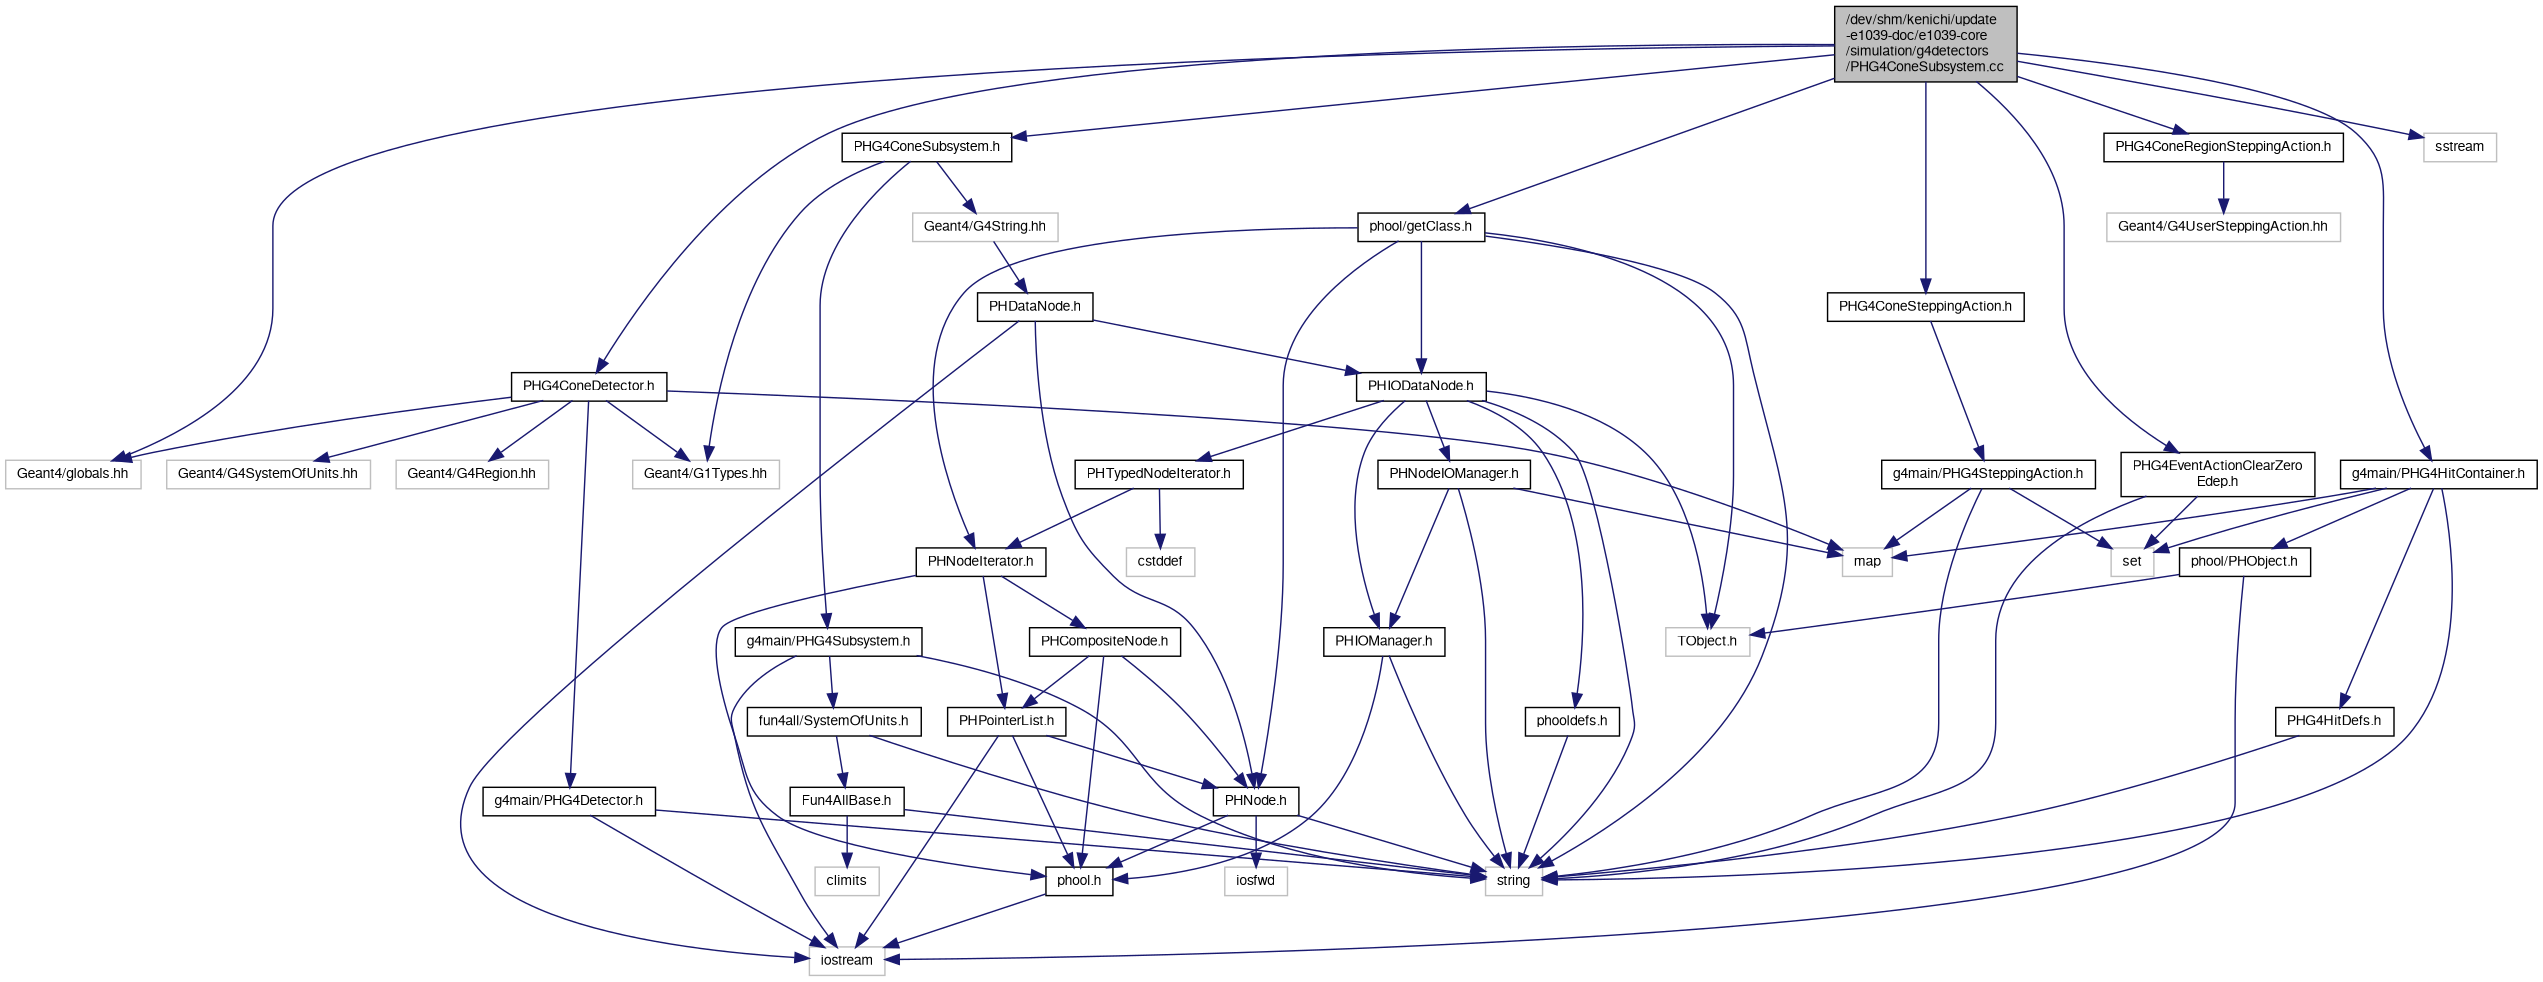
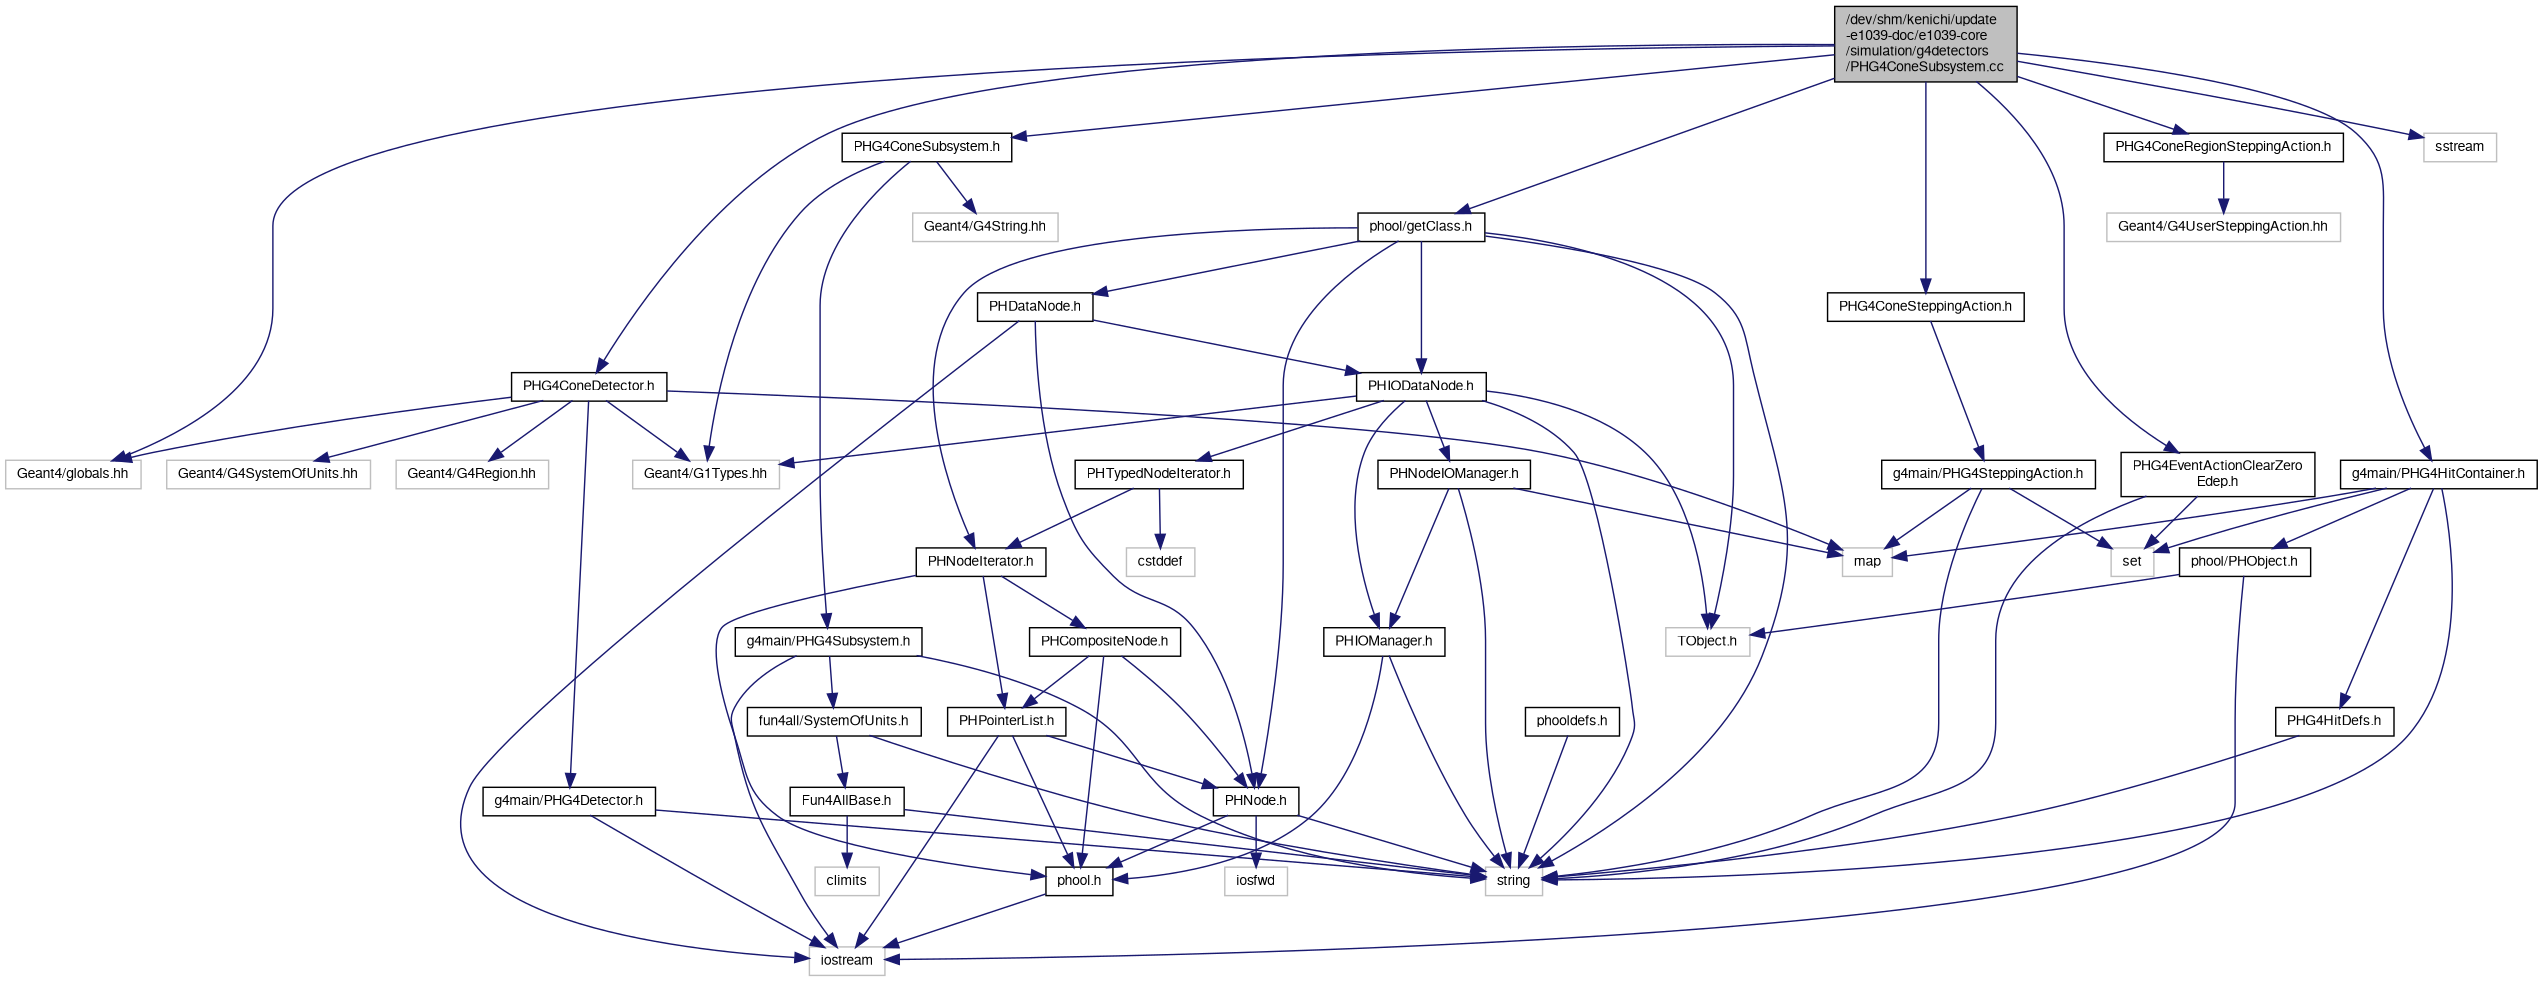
edge "Geant4/G4String.hh" -> "PHDataNode.h": now "phool/getClass.h" -> "PHDataNode.h"
edge "PHIODataNode.h" -> "phooldefs.h": now "PHIODataNode.h" -> "Geant4/G1Types.hh"
